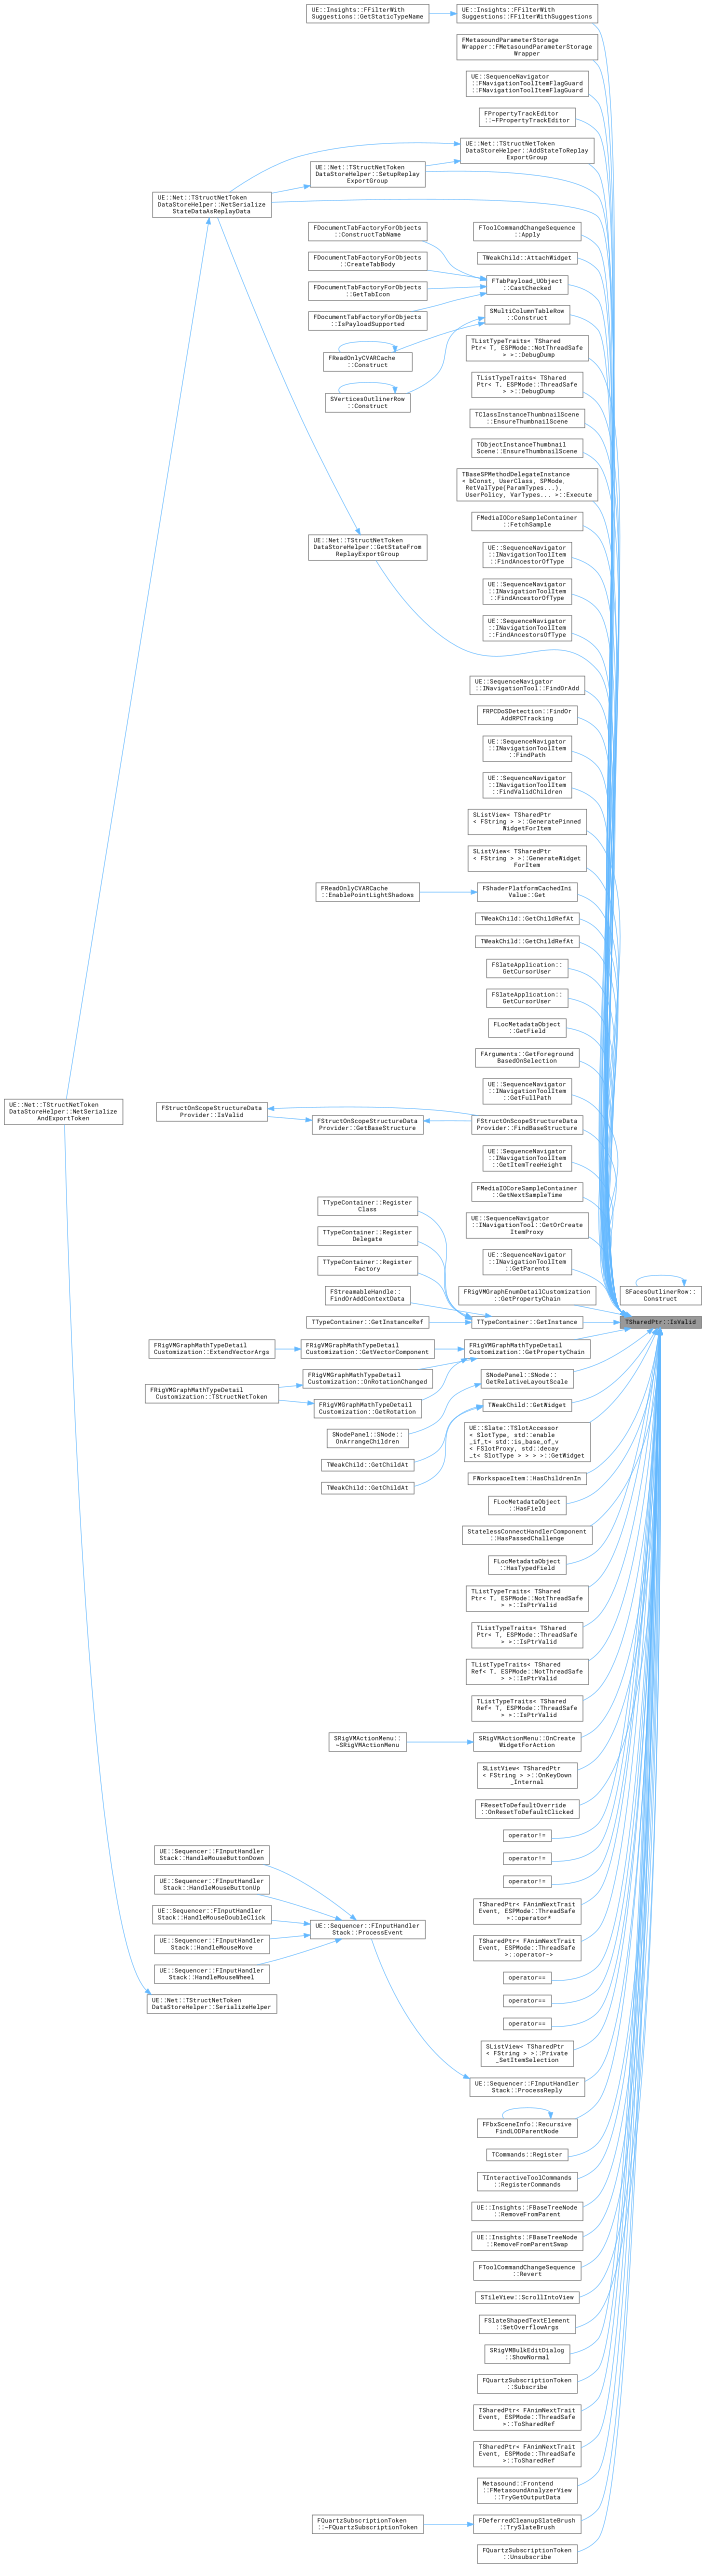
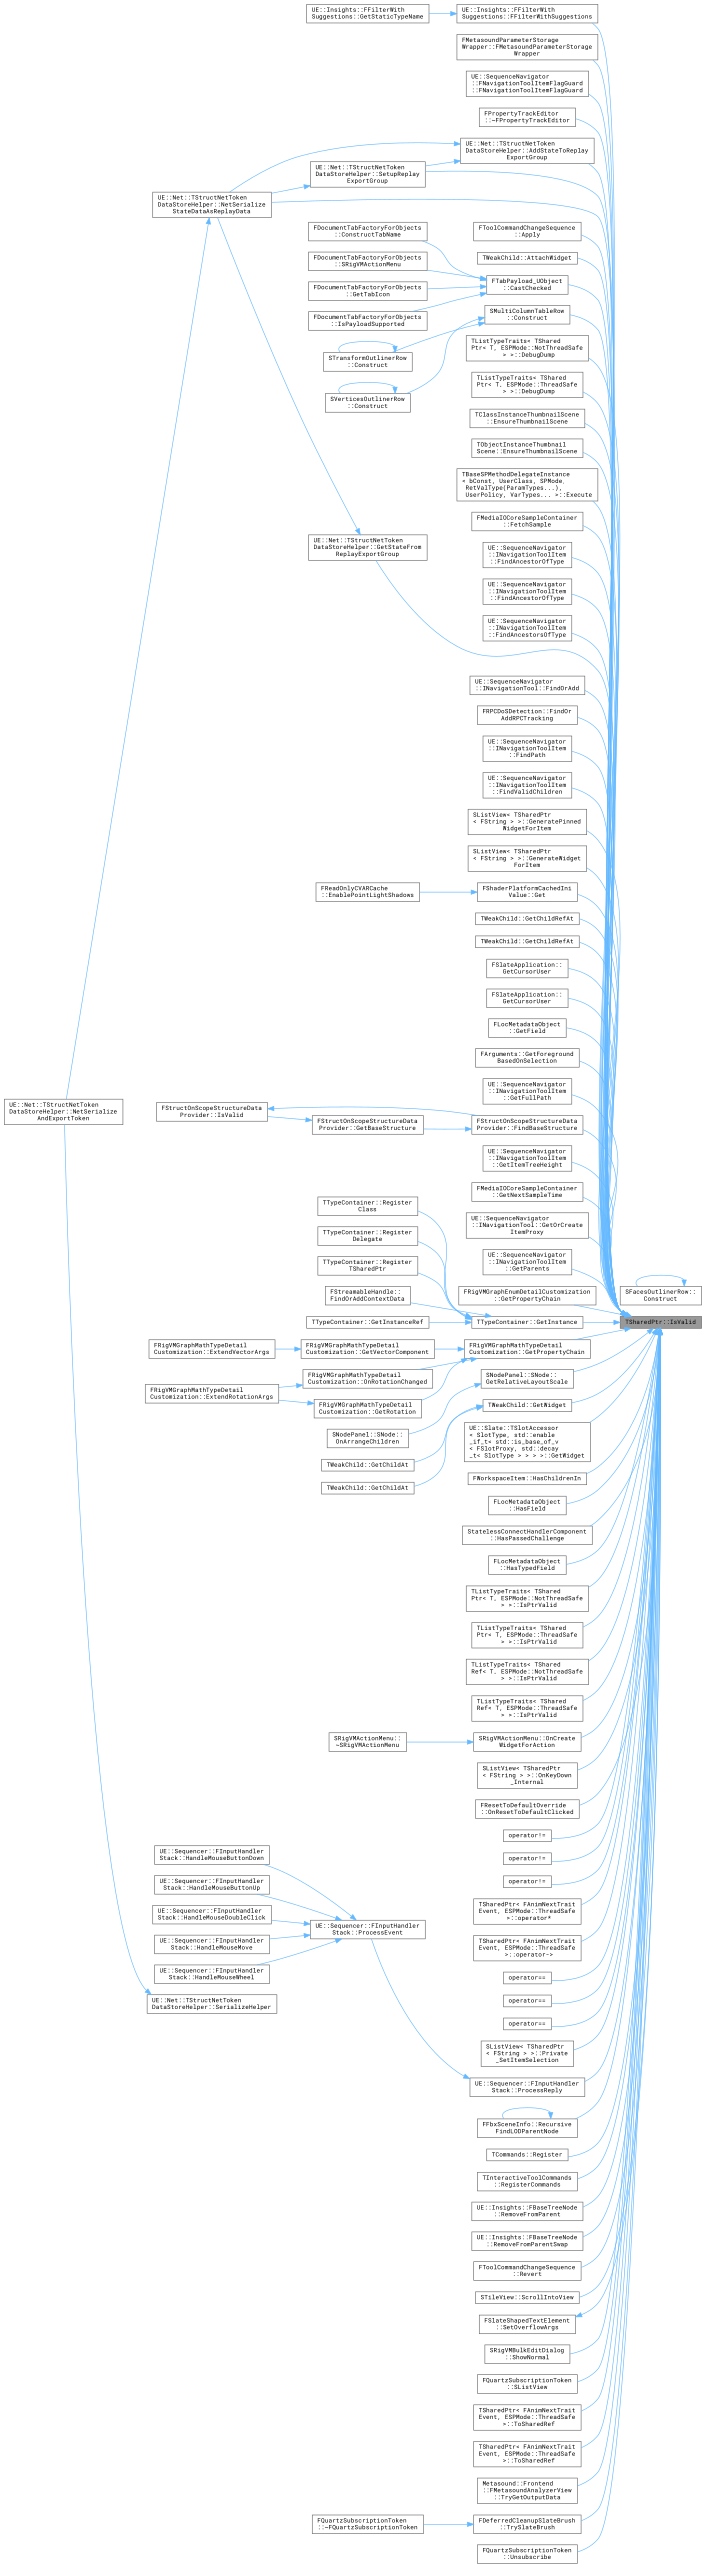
node "FDocumentTabFactoryForObjects ::CreateTabBody": label "FDocumentTabFactoryForObjects ::CreateTabBody" -> "FDocumentTabFactoryForObjects ::SRigVMActionMenu"
node "FReadOnlyCVARCache ::Construct": label "FReadOnlyCVARCache ::Construct" -> "STransformOutlinerRow ::Construct"
edge "FStructOnScopeStructureData Provider::FindBaseStructure" -> "FStructOnScopeStructureData Provider::GetBaseStructure": reversed
node "TTypeContainer::Register Factory": label "TTypeContainer::Register Factory" -> "TTypeContainer::Register TSharedPtr"
node "FRigVMGraphMathTypeDetail Customization::TStructNetToken": label "FRigVMGraphMathTypeDetail Customization::TStructNetToken" -> "FRigVMGraphMathTypeDetail Customization::ExtendRotationArgs"
edge "FSlateShapedTextElement ::SetOverflowArgs" -> "TSharedPtr::IsValid": reversed
node "FQuartzSubscriptionToken ::Subscribe": label "FQuartzSubscriptionToken ::Subscribe" -> "FQuartzSubscriptionToken ::SListView"
